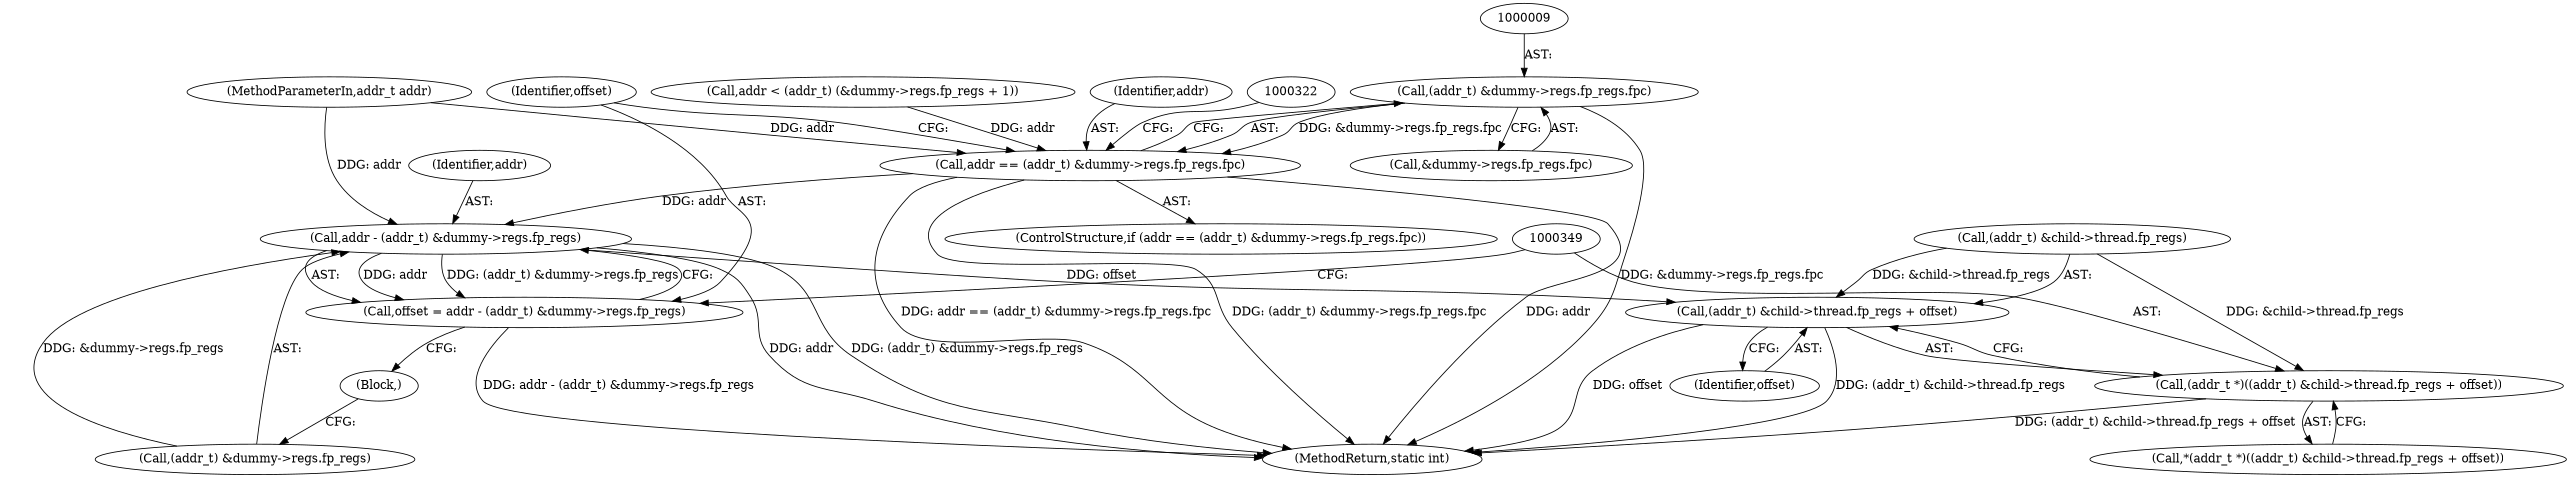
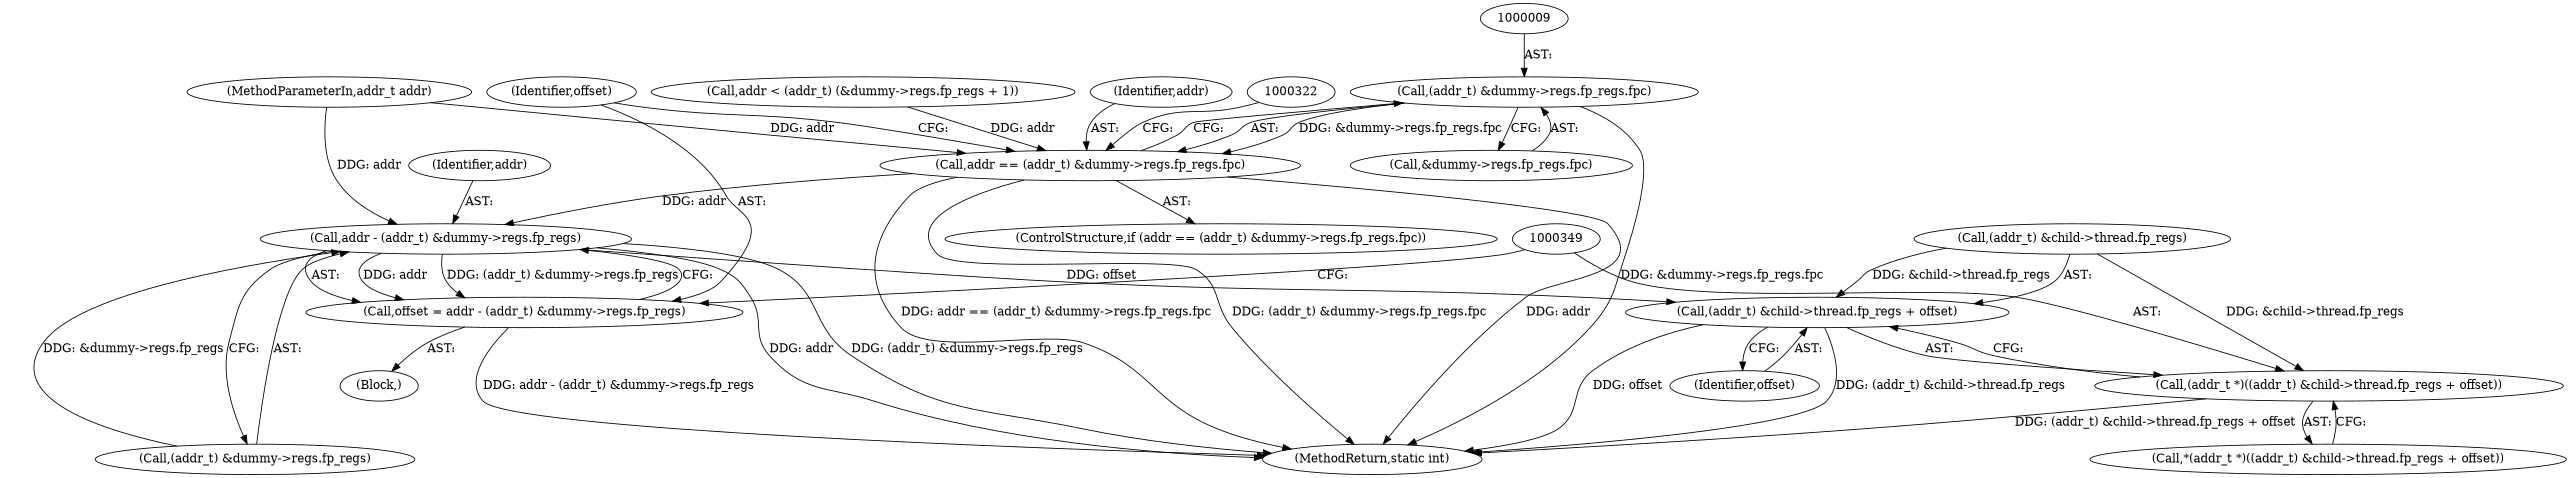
edge "(Call,offset = addr - (addr_t) &dummy->regs.fp_regs)" -> "(Block,)": label "CFG: " -> "AST: "
edge "(Block,)" -> "(Call,(addr_t) &dummy->regs.fp_regs)": now "(Call,addr - (addr_t) &dummy->regs.fp_regs)" -> "(Call,(addr_t) &dummy->regs.fp_regs)"
